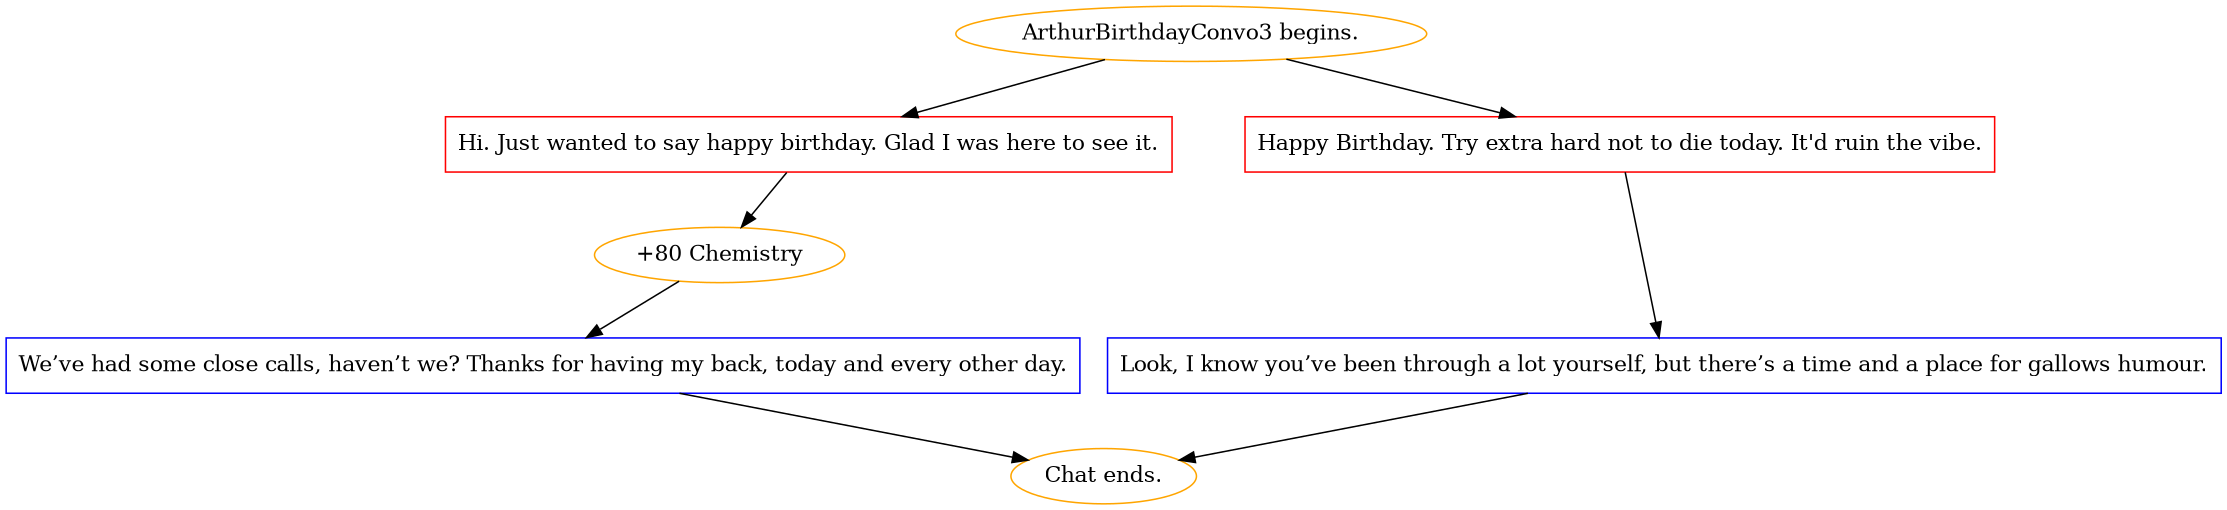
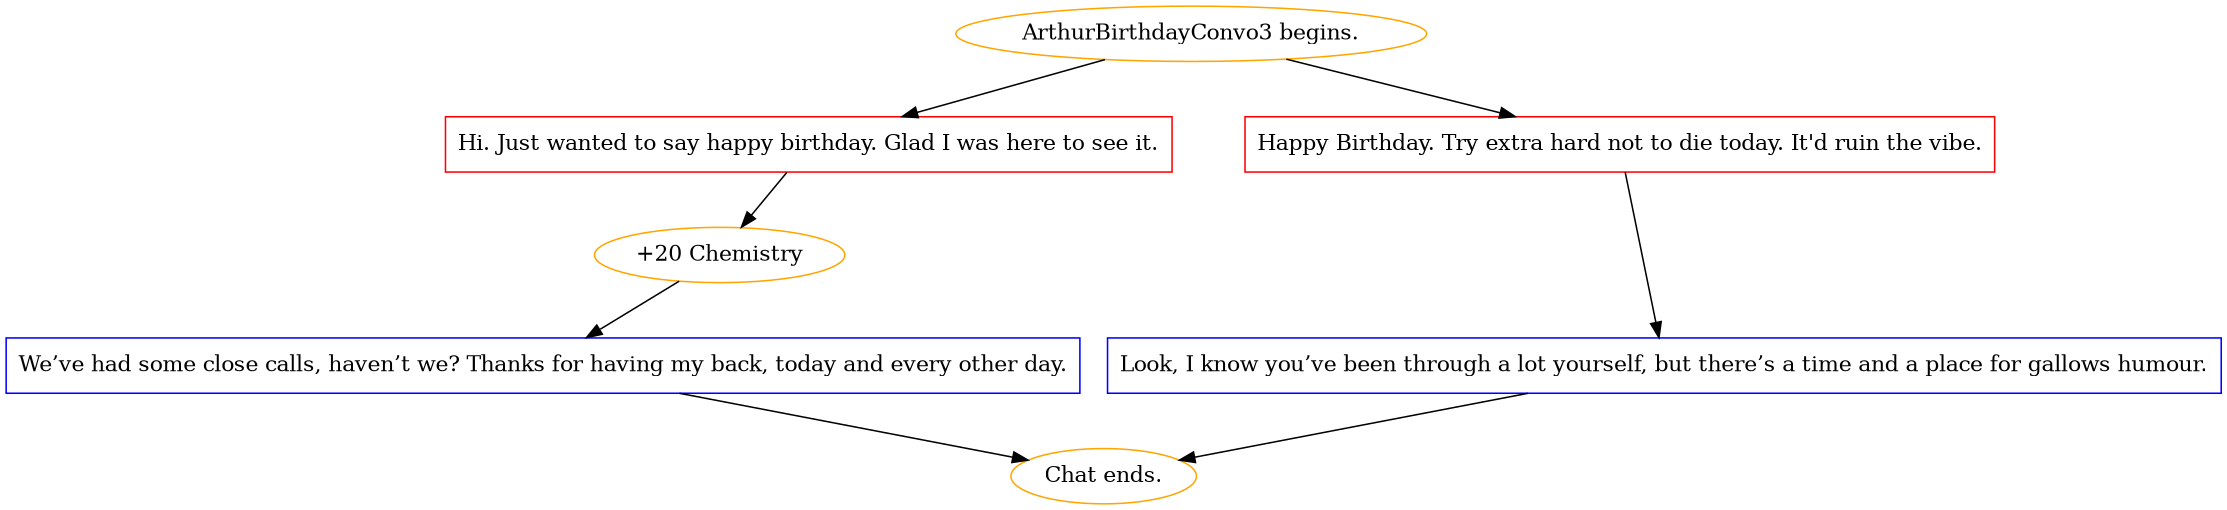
node "+80 Chemistry": label "+80 Chemistry" -> "+20 Chemistry"
